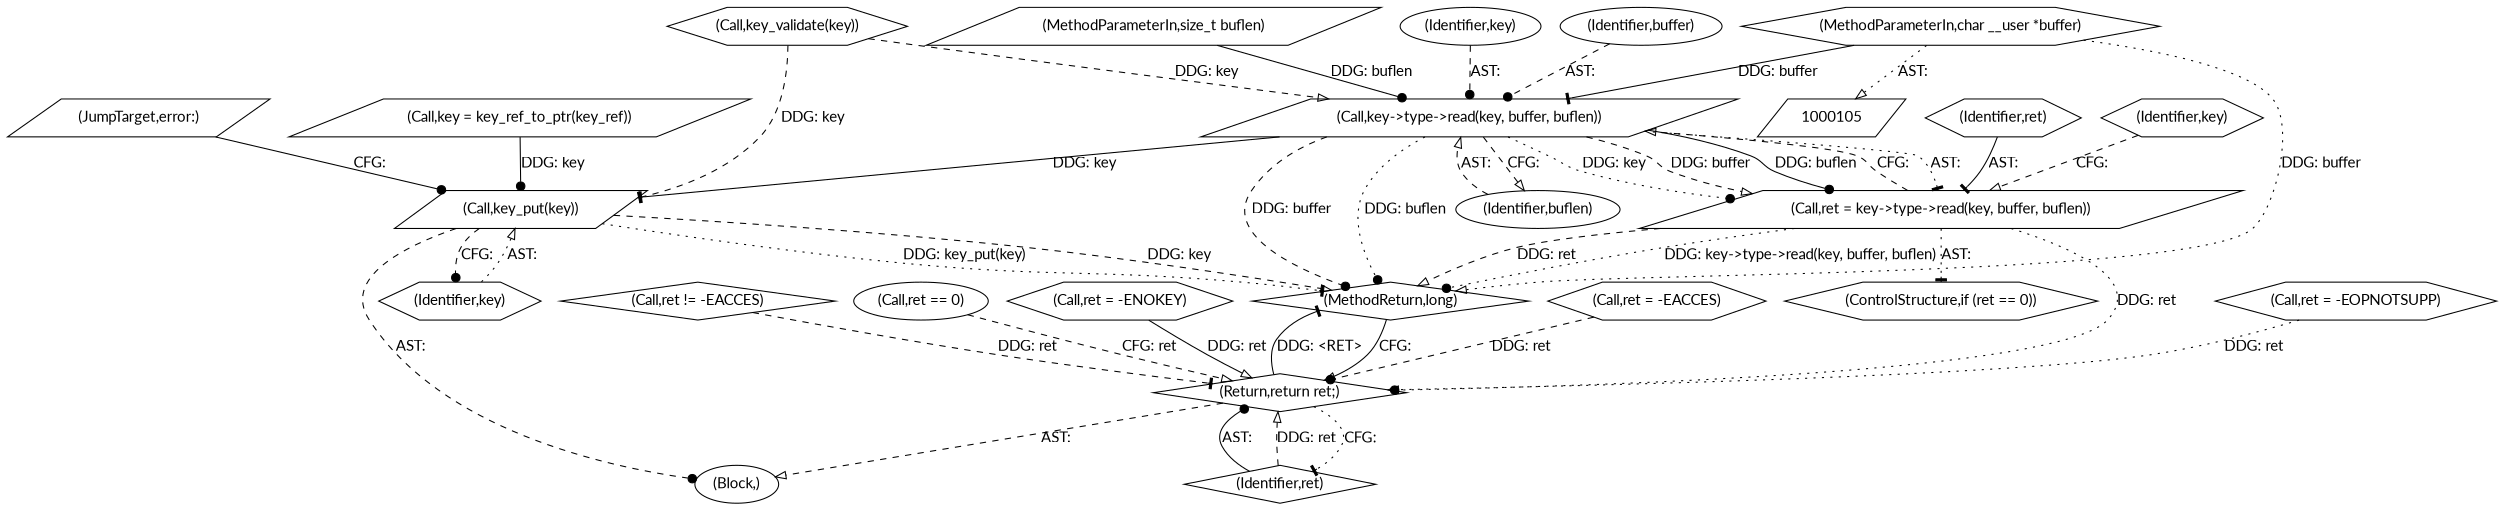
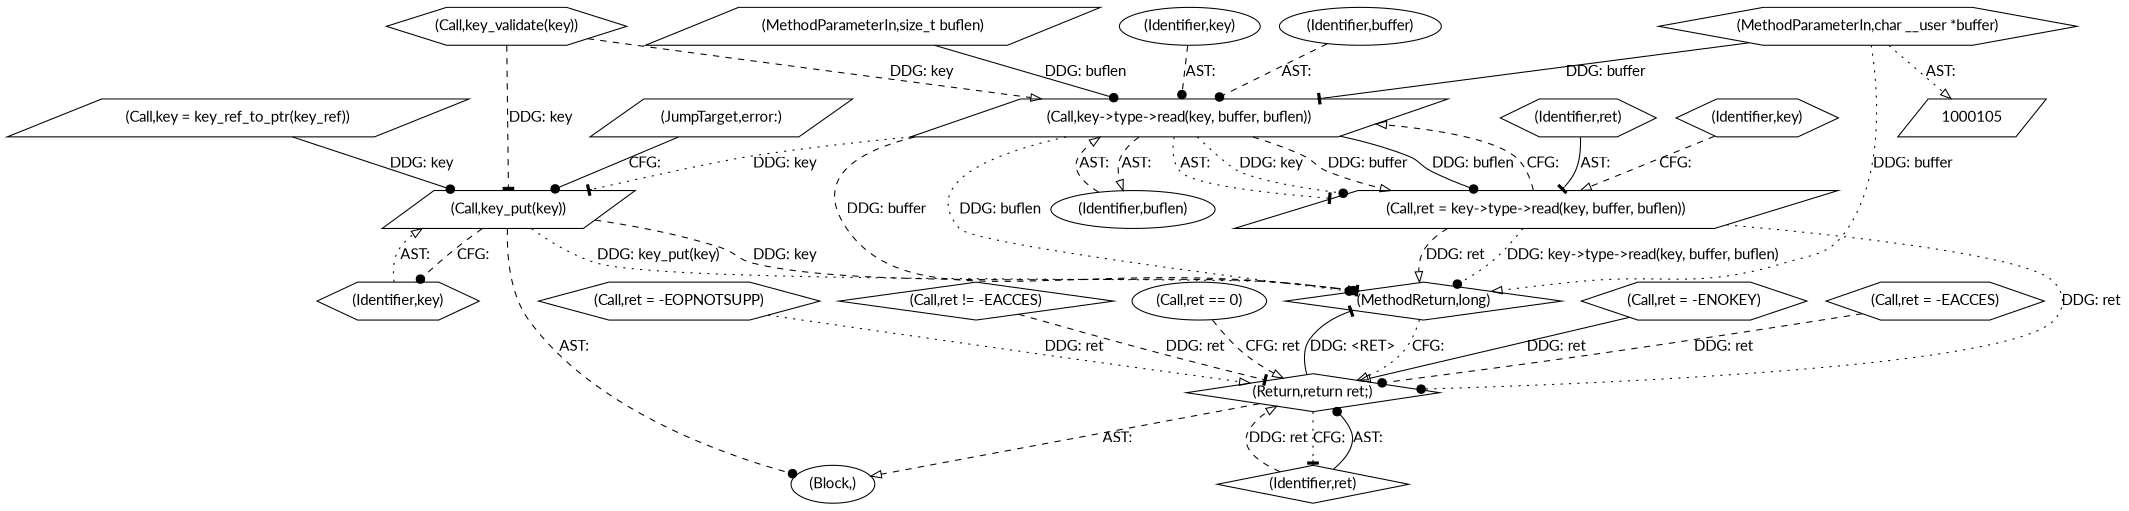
edge "(Call,key->type->read(key, buffer, buflen))" -> "(Identifier,buflen)": label "CFG: " -> "AST: "
edge "(Call,key->type->read(key, buffer, buflen))" -> "(Call,key_put(key))": style solid -> dotted
node "(ControlStructure,if (ret == 0))": removed
edge "(MethodReturn,long)" -> "(Return,return ret;)": style solid -> dotted
